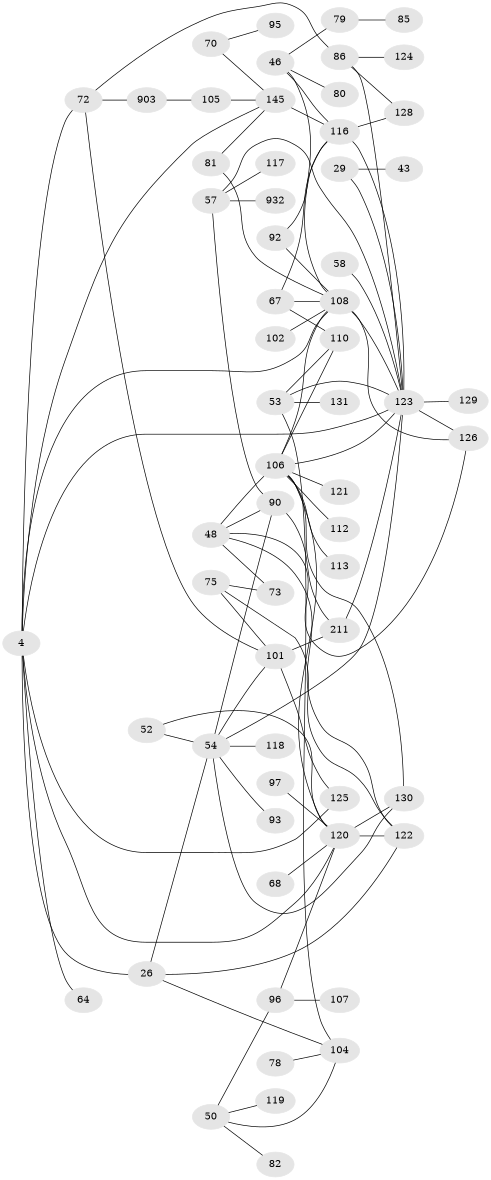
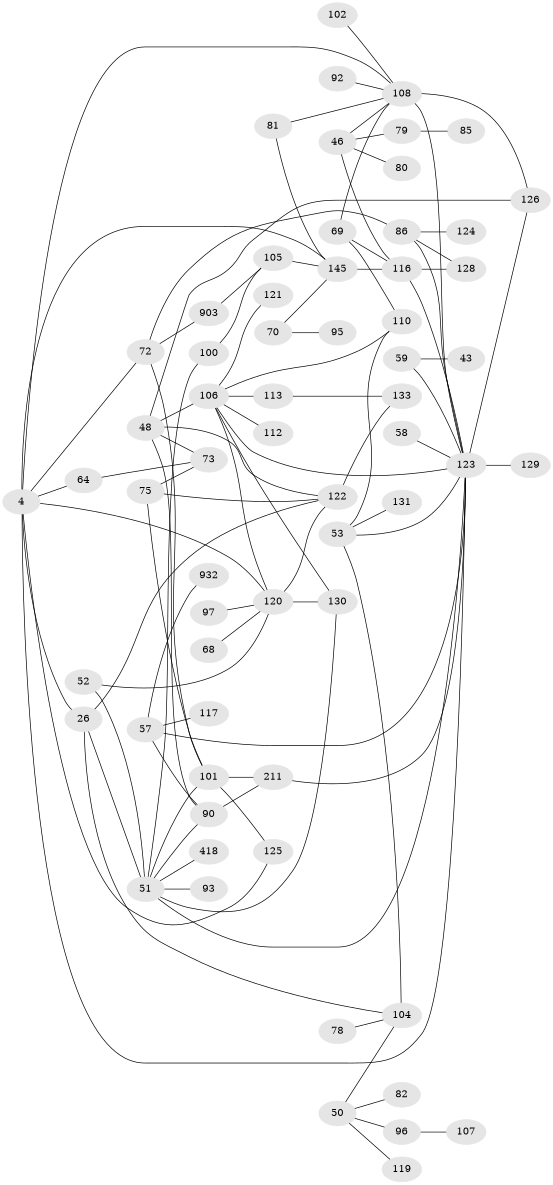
node "29": label "29" -> "59"
edge "116" -- "92": removed
node "67": label "67" -> "69"
node "100": added
edge "108" -- "106": removed
node "133": added
edge "73" -- "64": added
node "54": label "54" -> "51"
node "118": label "118" -> "418"
edge "120" -- "96": removed
